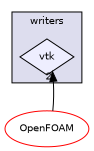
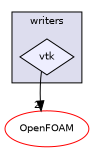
edge "OpenFOAM" -> "vtk": reversed
